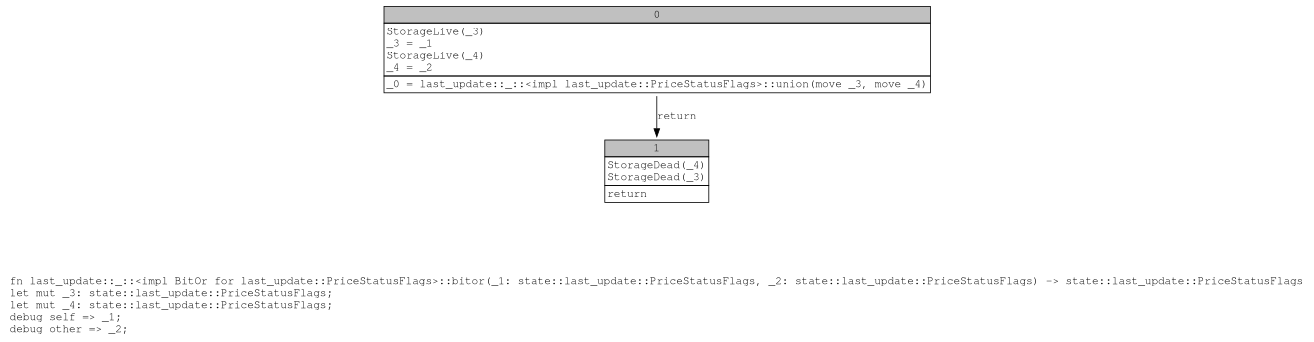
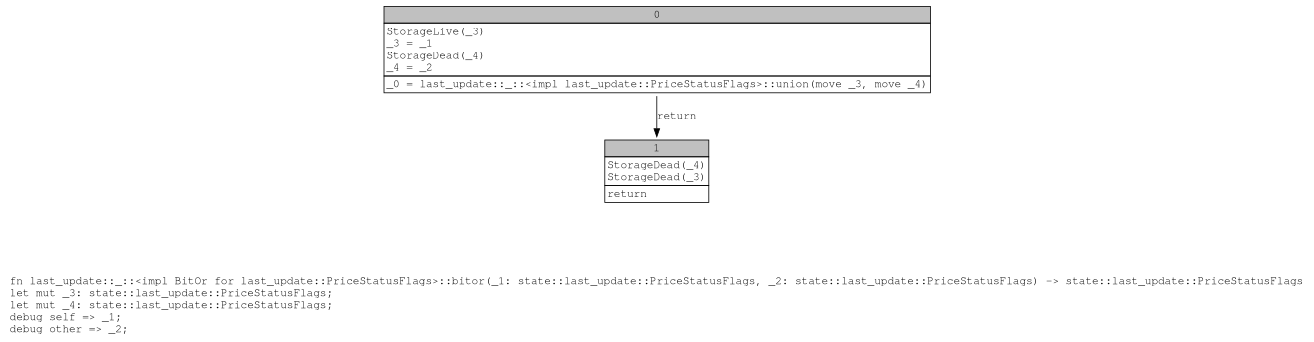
node "0": text "StorageLive(_4)" -> "StorageDead(_4)"
